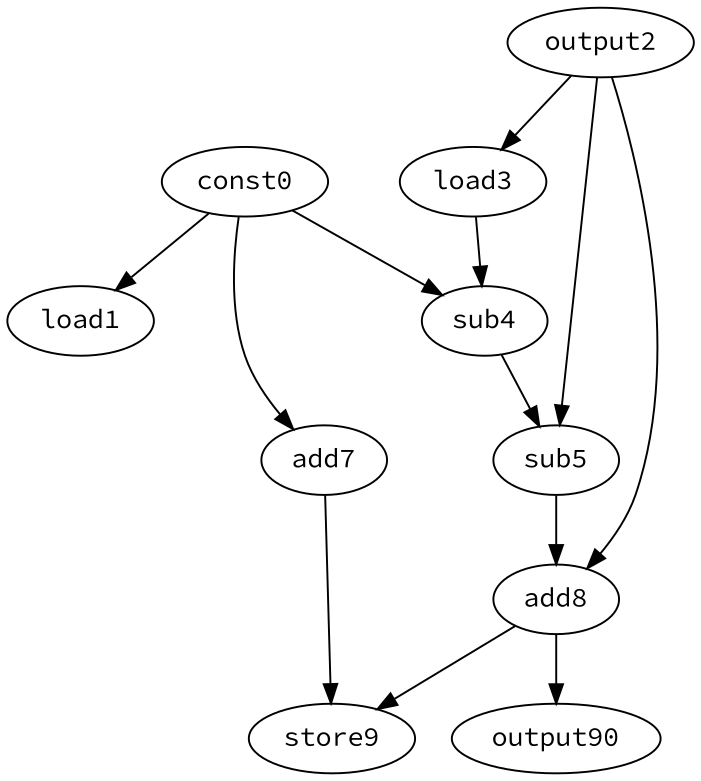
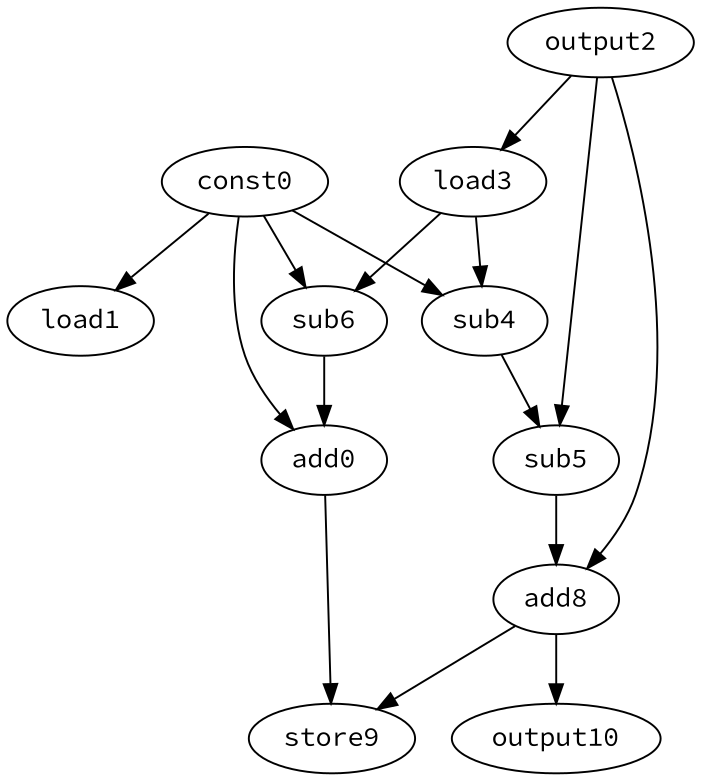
node "sub6": added
node "add7": label "add7" -> "add0"
node "output90": label "output90" -> "output10"
